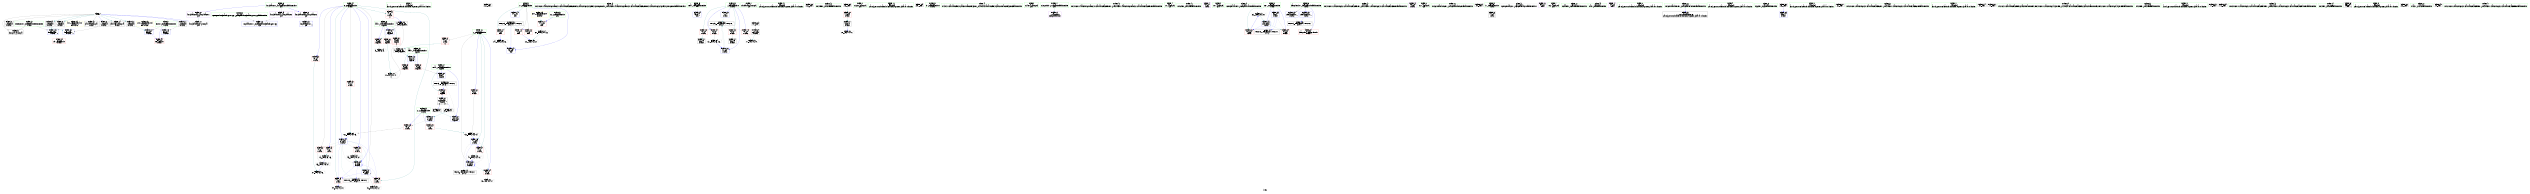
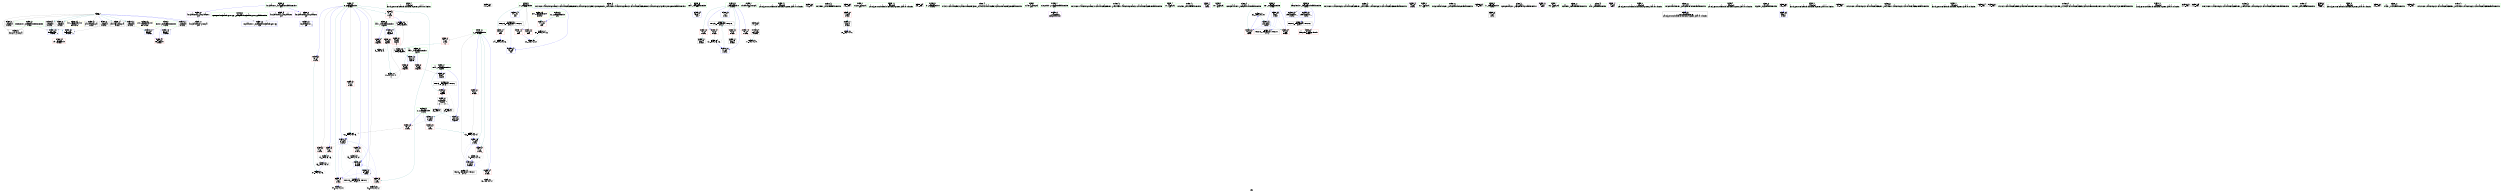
node "NodeID: 53": removed
